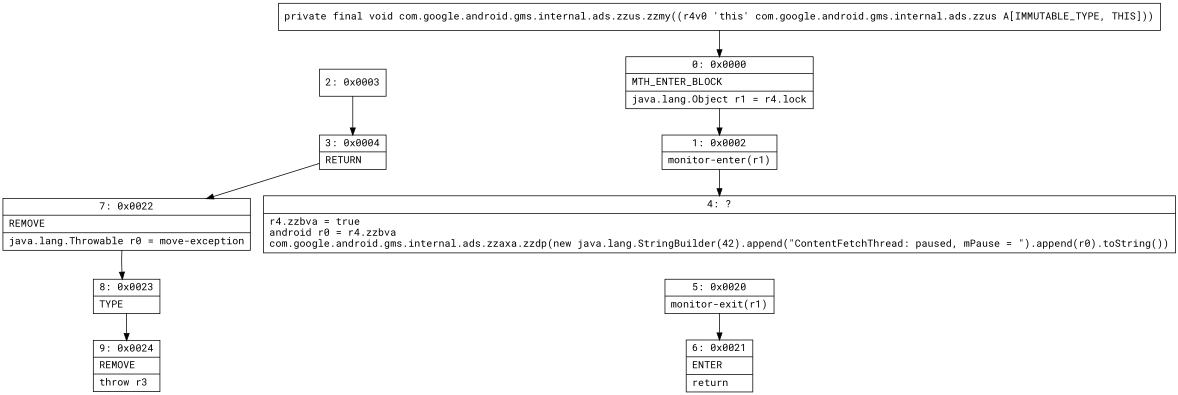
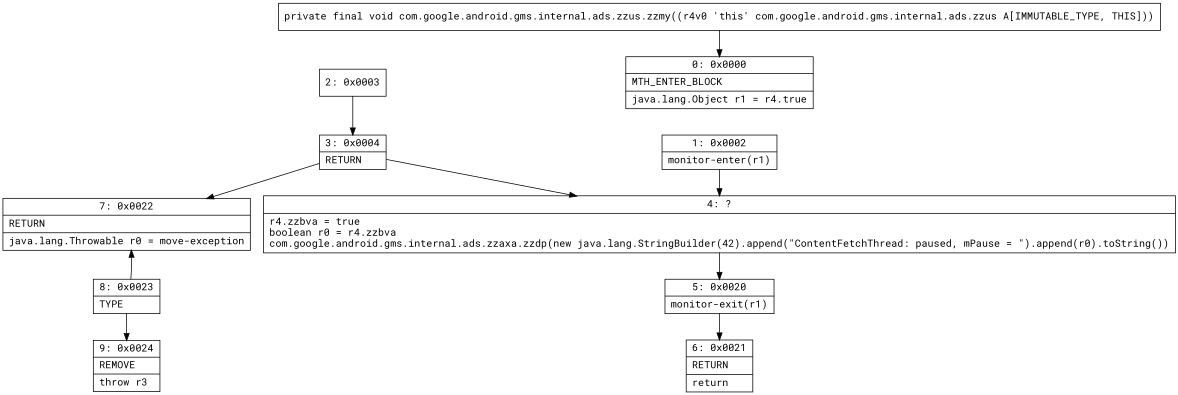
node "0: 0x0000": text "java.lang.Object r1 = r4.lock" -> "java.lang.Object r1 = r4.true"
edge "0: 0x0000" -> "1: 0x0002": removed
edge "3: 0x0004" -> "4: ?": added
node "7: 0x0022": text "REMOVE" -> "RETURN"
node "4: ?": text "android r0 = r4.zzbva" -> "boolean r0 = r4.zzbva"
edge "7: 0x0022" -> "8: 0x0023": reversed
edge "4: ?" -> "5: 0x0020": added
node "6: 0x0021": text "ENTER" -> "RETURN"
